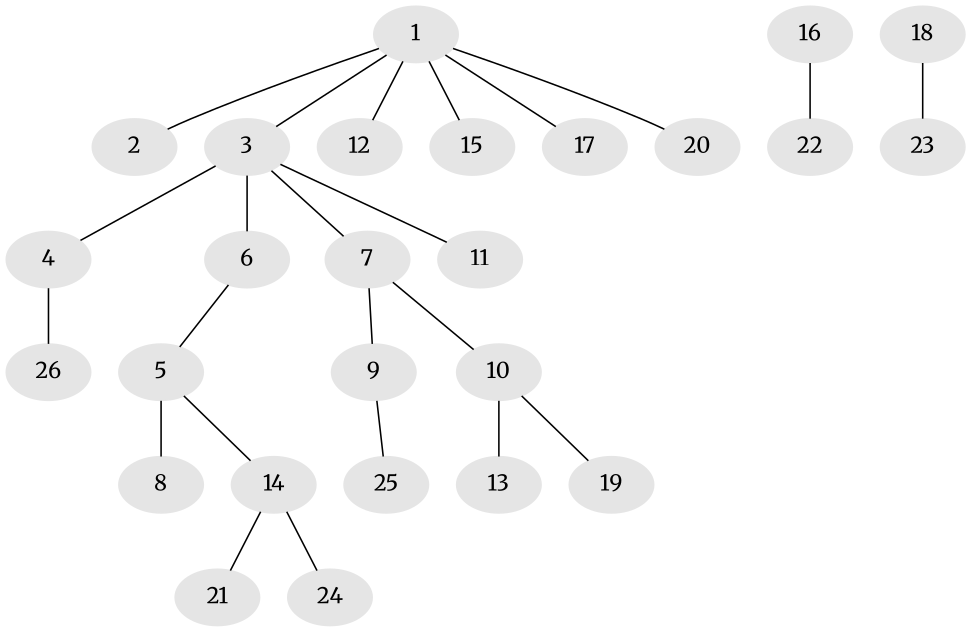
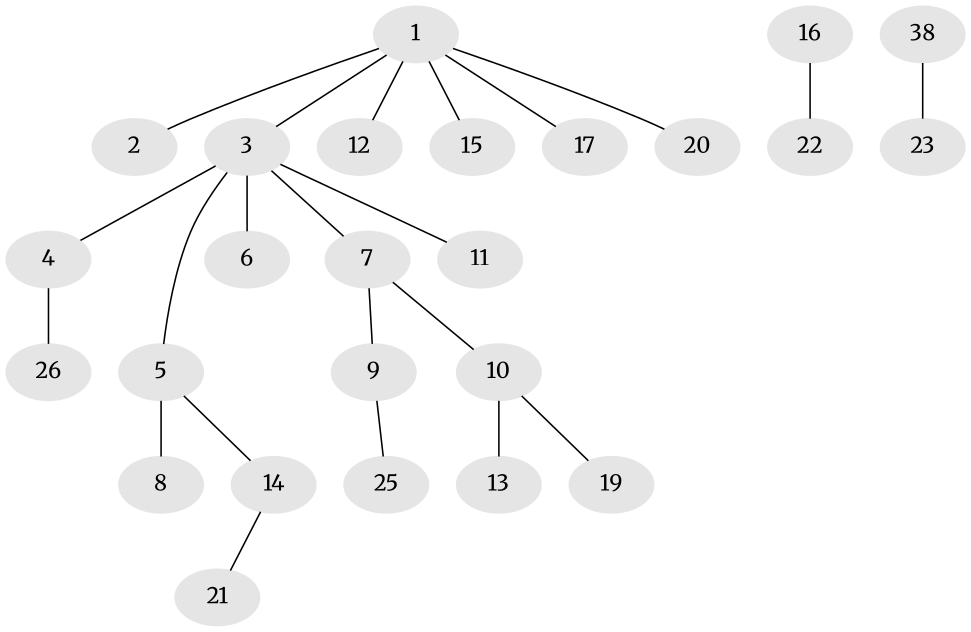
node "18": label "18" -> "38"
edge "6" -- "5": now "3" -- "5"
node "24": removed
